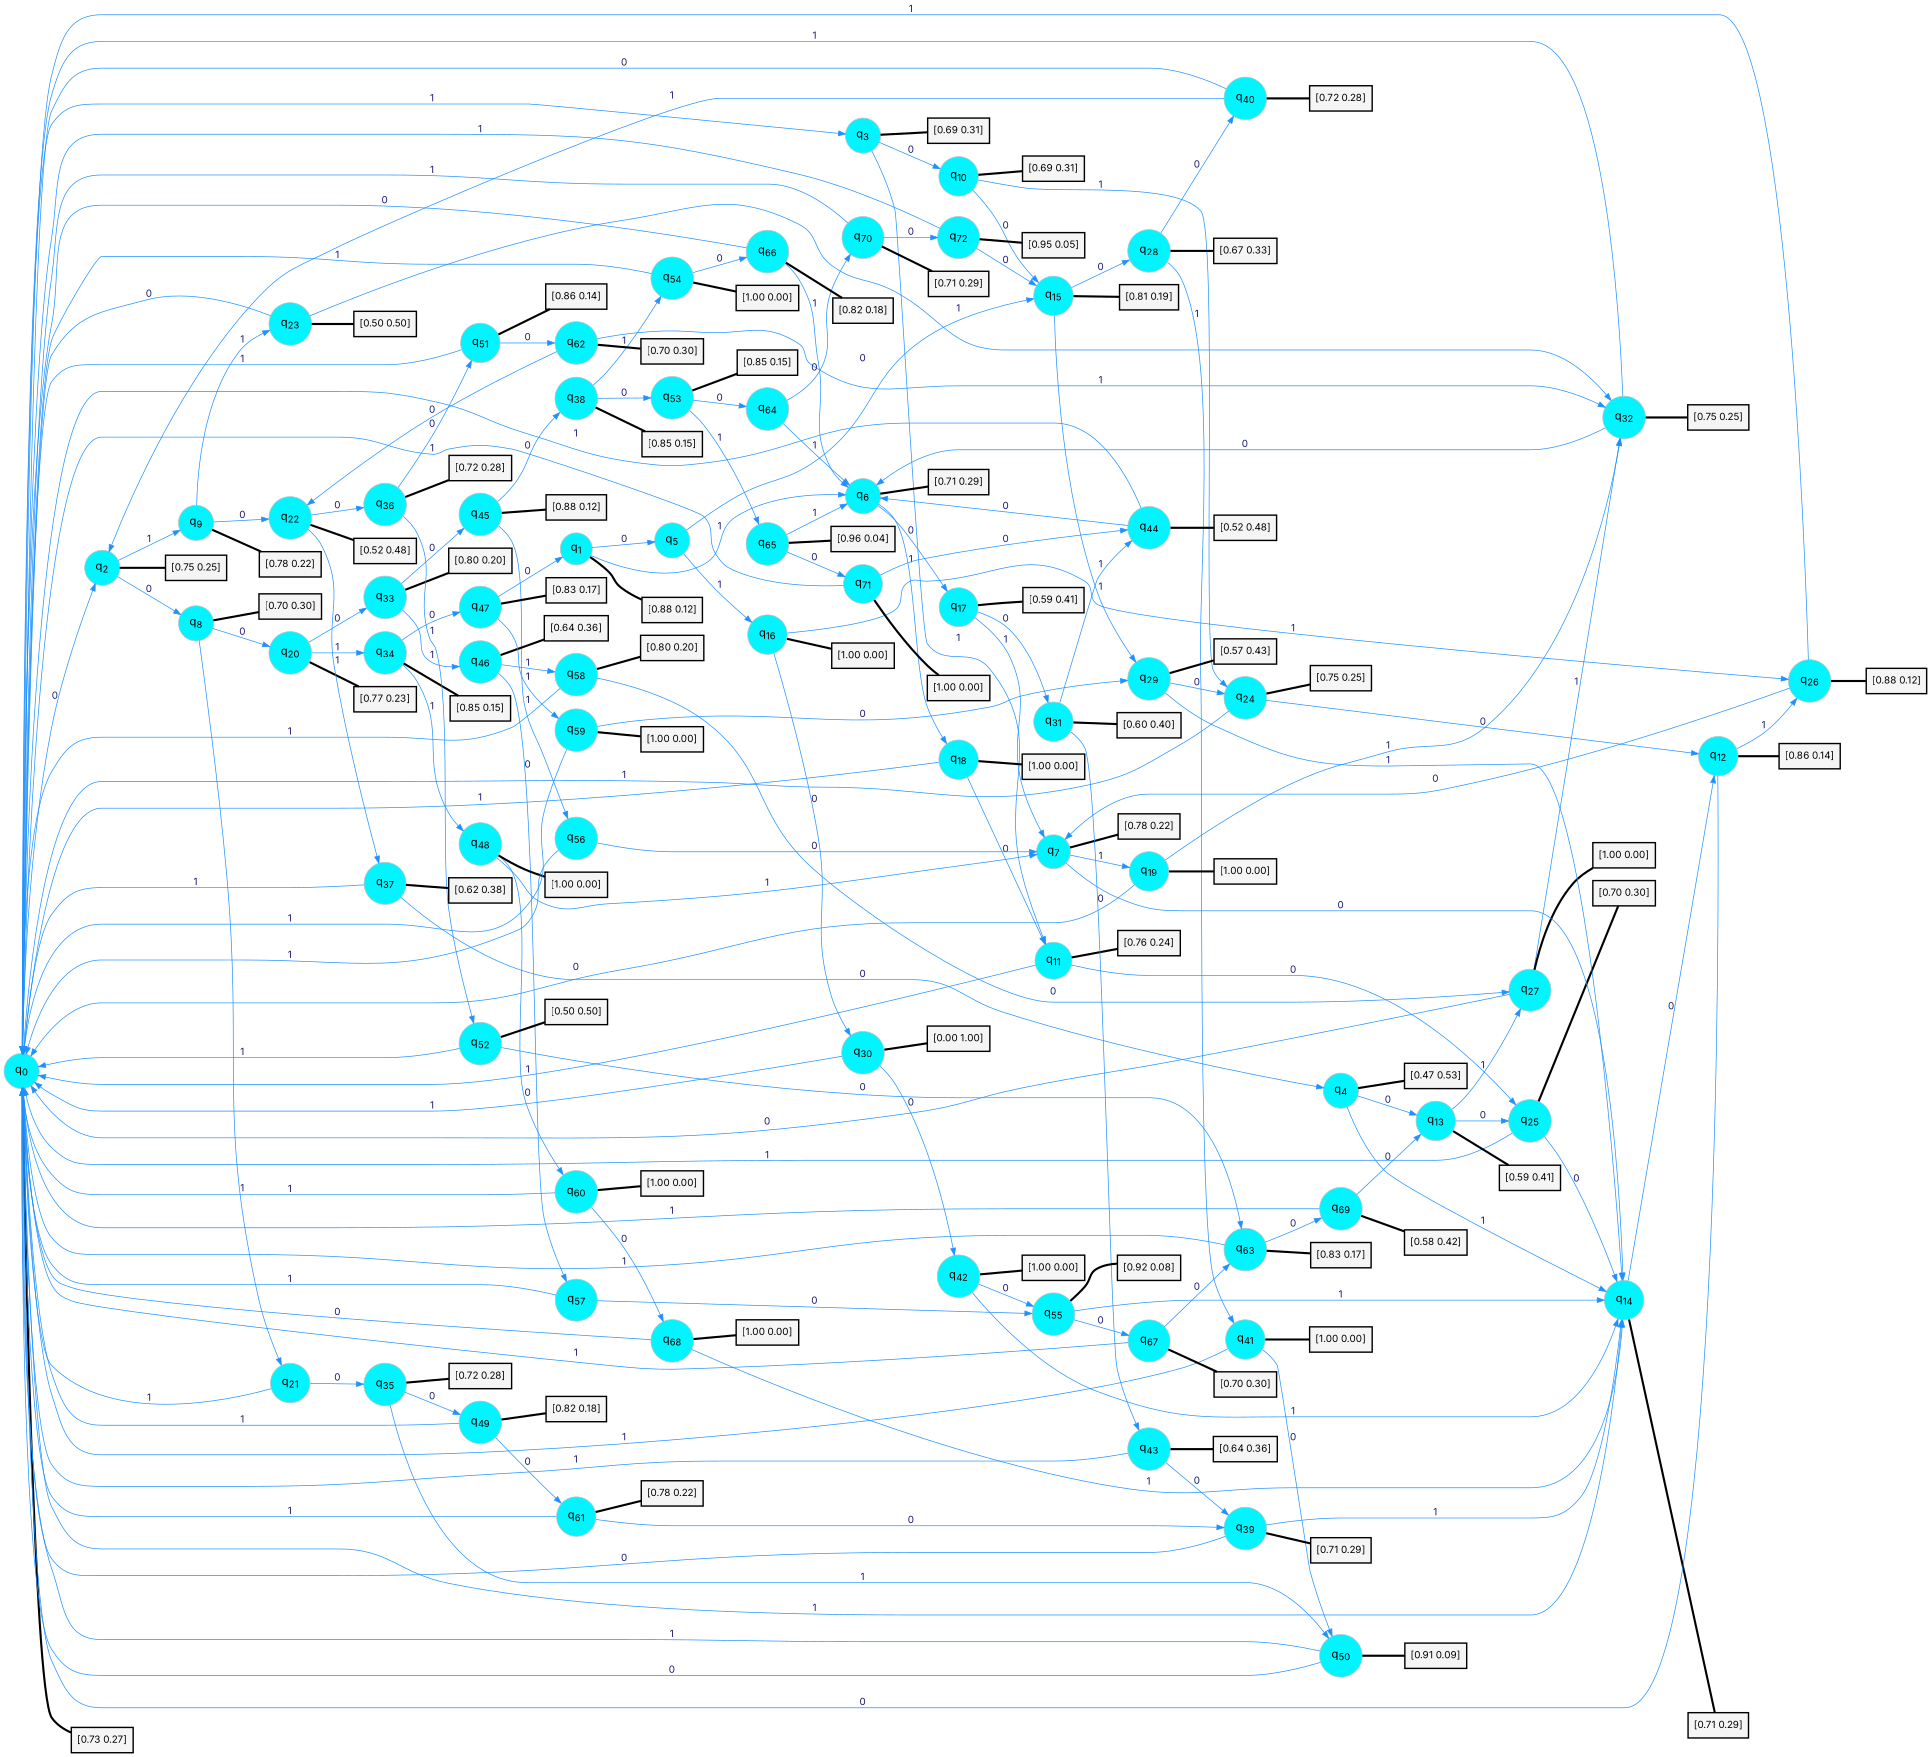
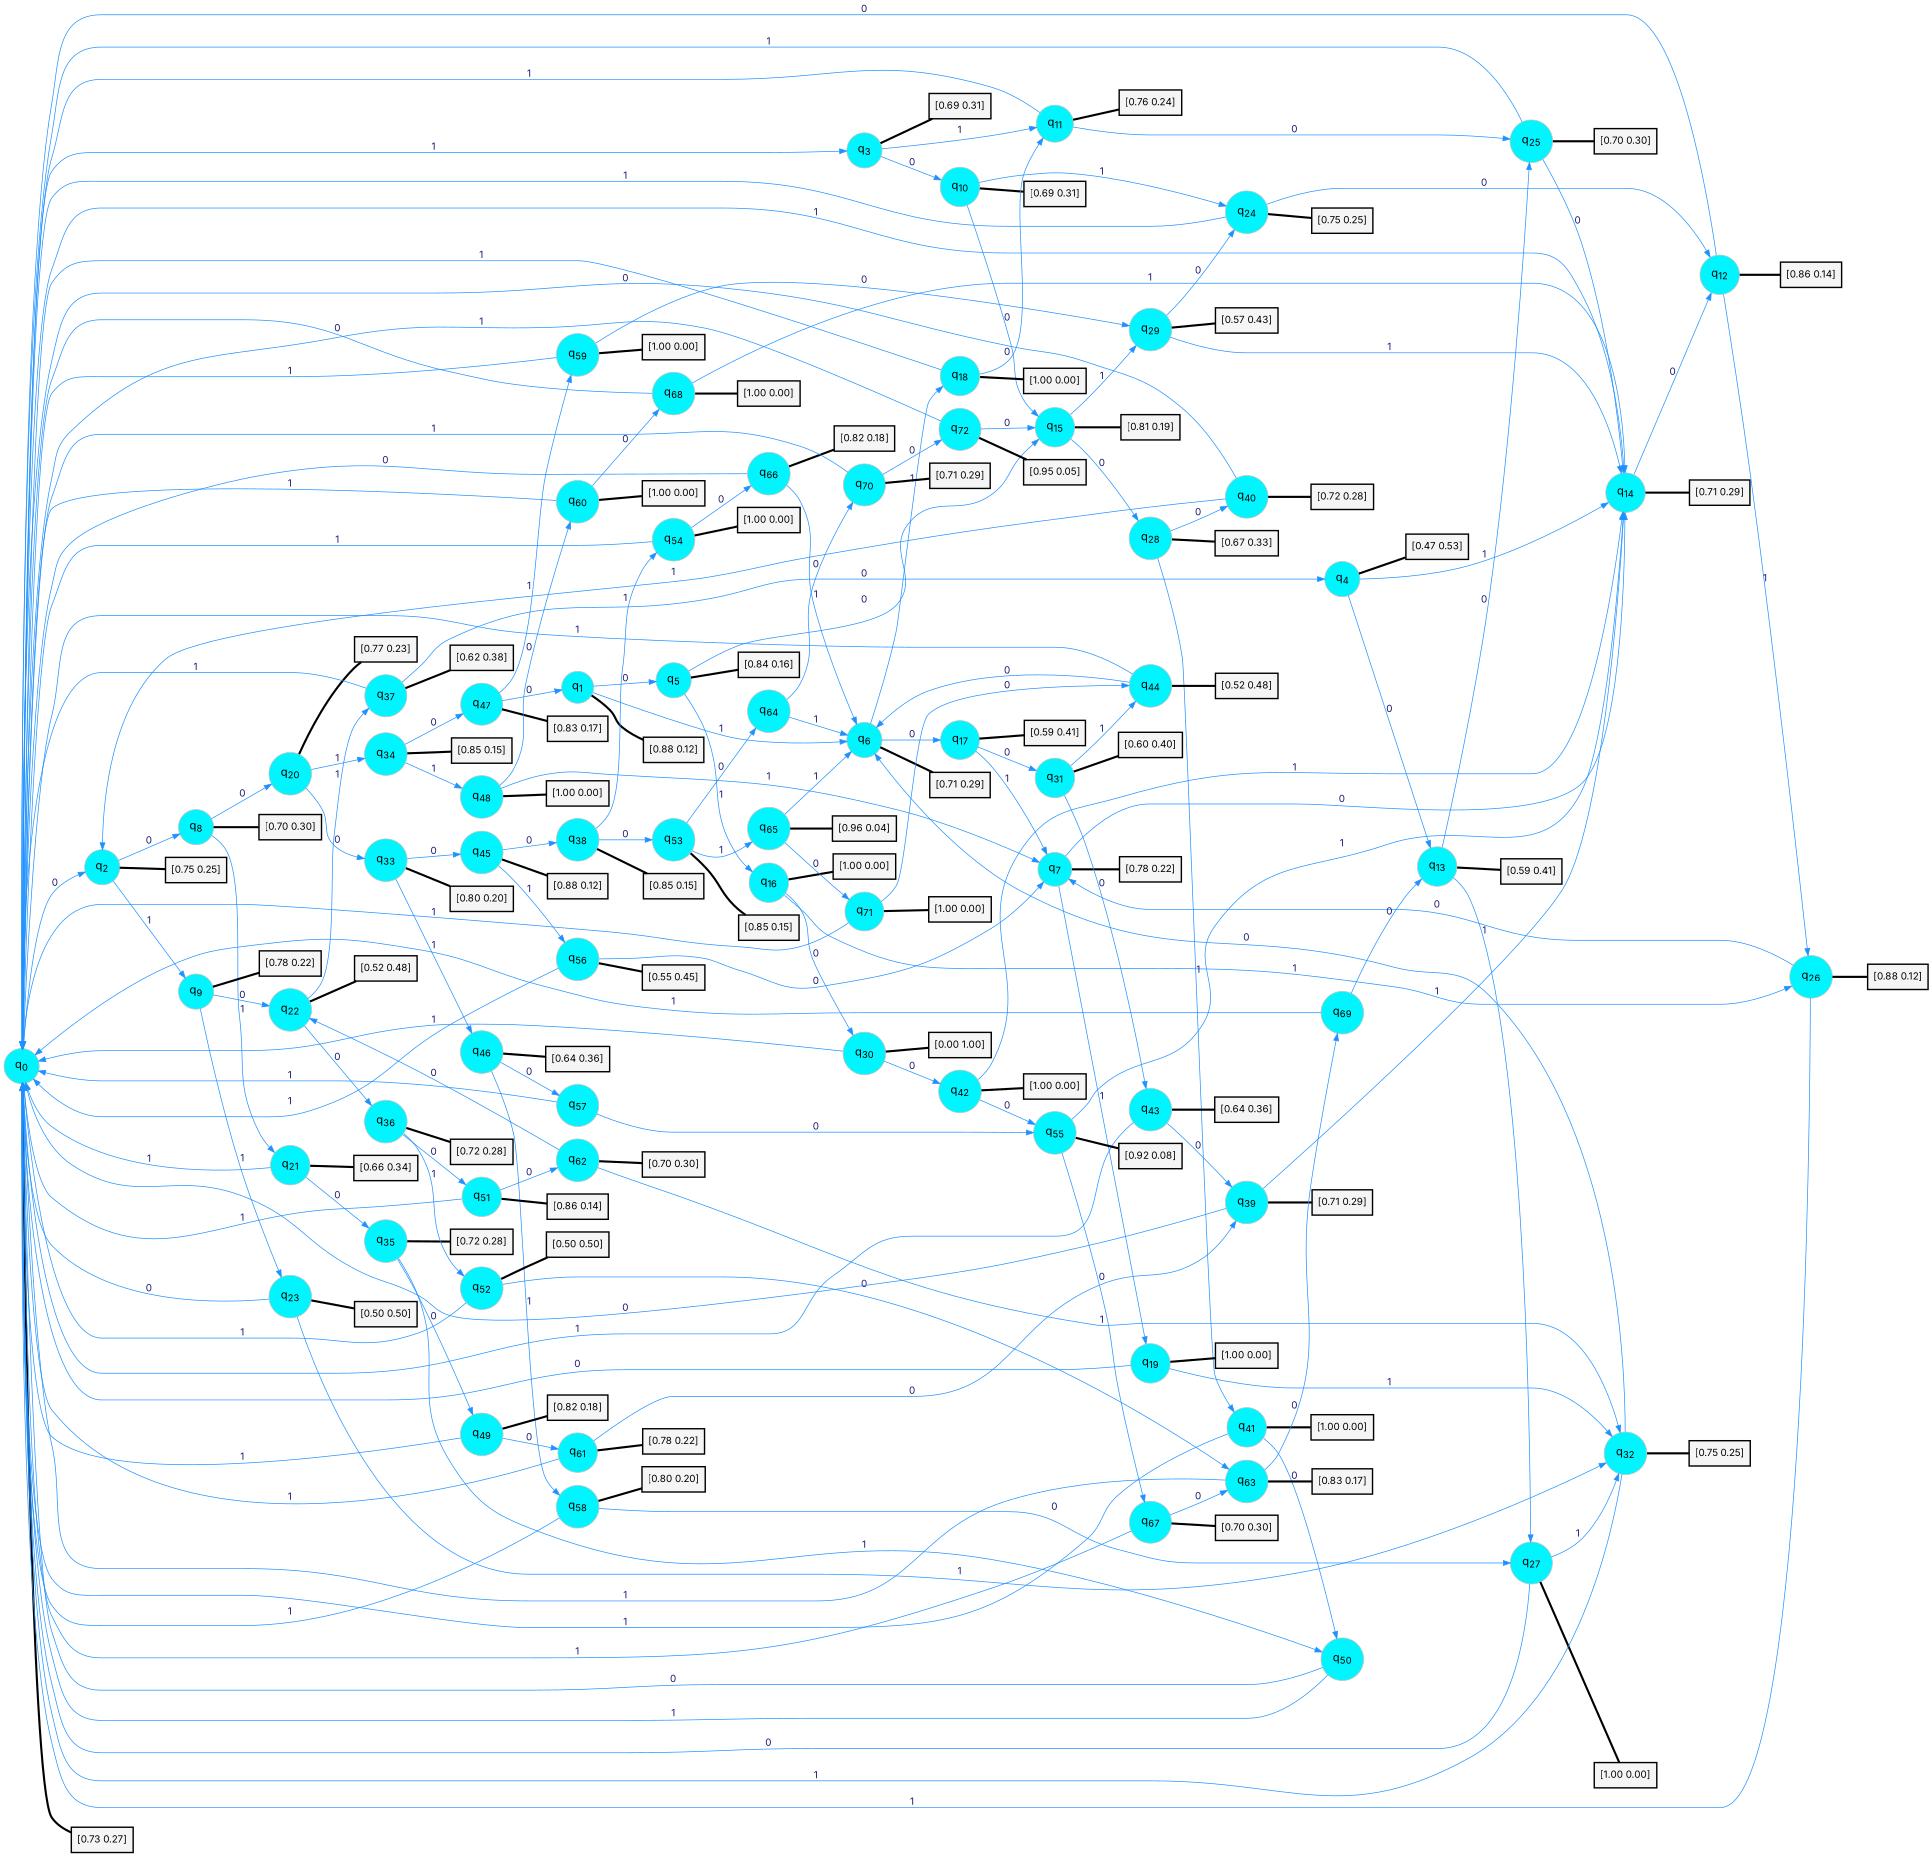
node "[0.84 0.16]": added
node "[0.55 0.45]": added
node "[0.66 0.34]": added
node "[0.58 0.42]": removed
node "[0.91 0.09]": removed
